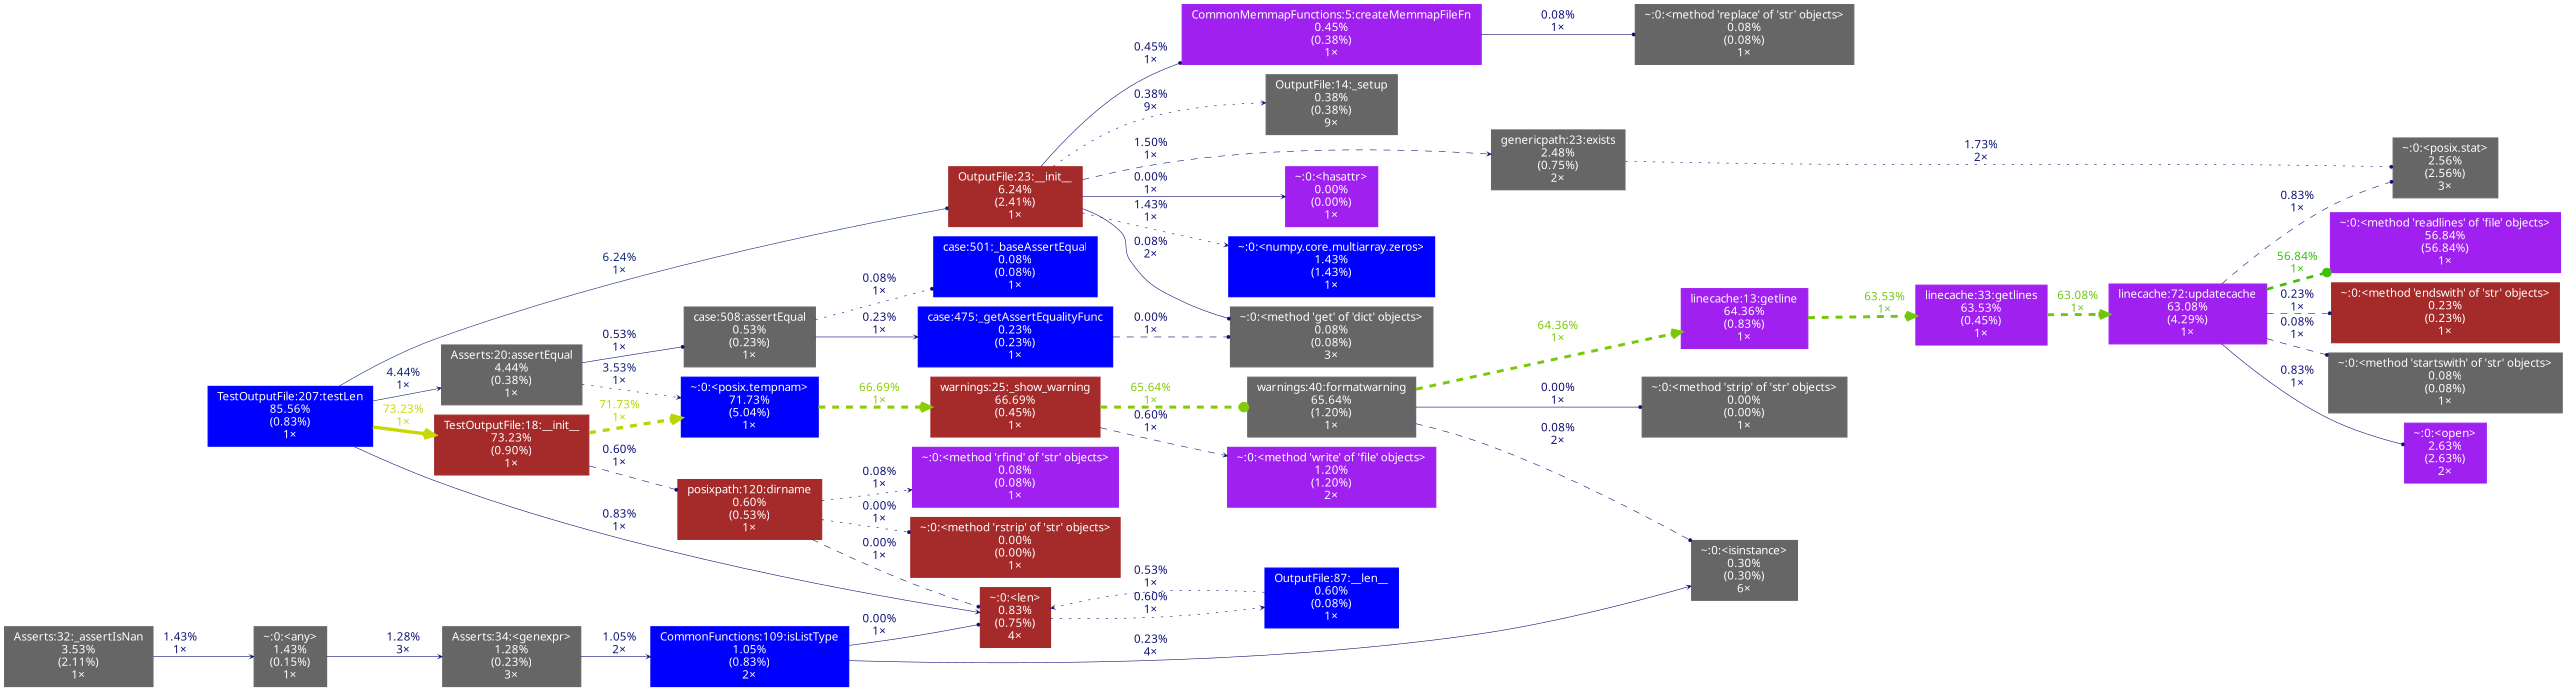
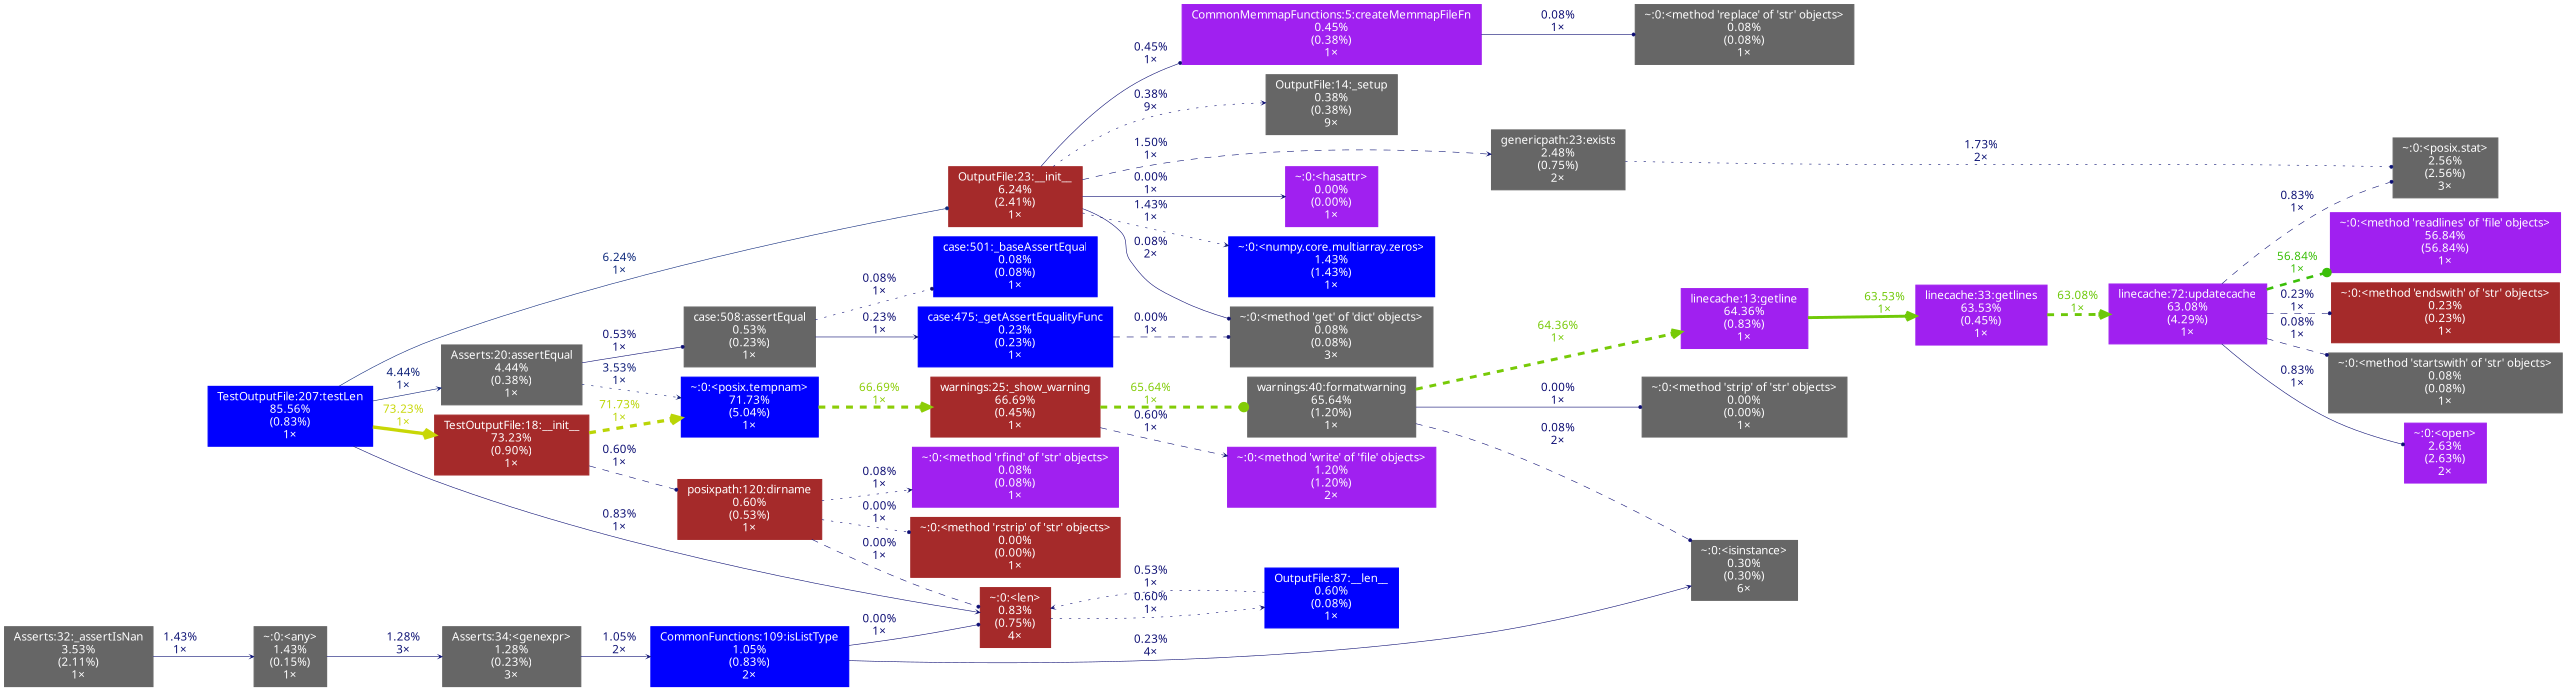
edge "linecache:13:getline 64.36% (0.83%) 1×" -> "linecache:33:getlines 63.53% (0.45%) 1×": style dashed -> solid
